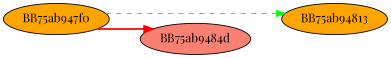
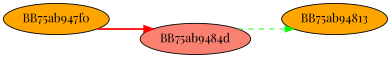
edge "BB75ab947f0" -> "BB75ab94813": now "BB75ab9484d" -> "BB75ab94813"
